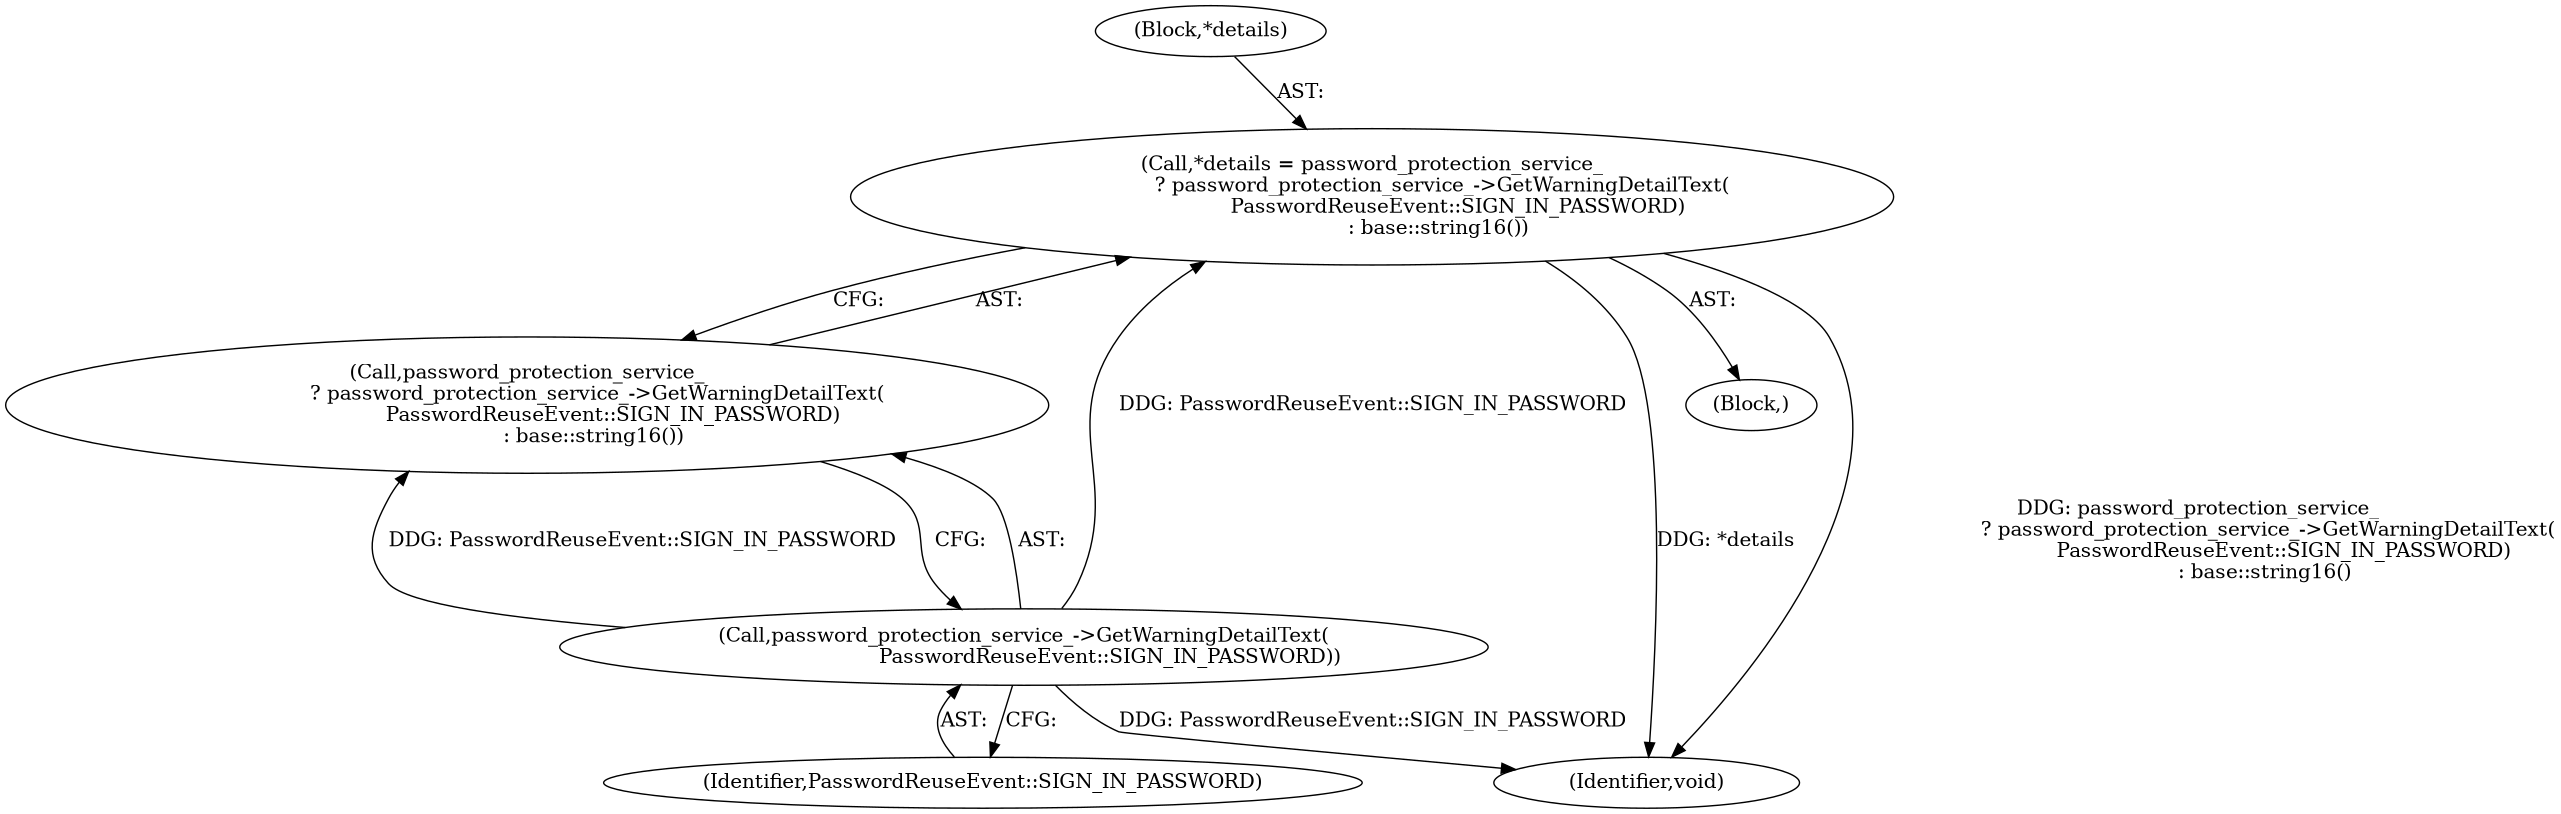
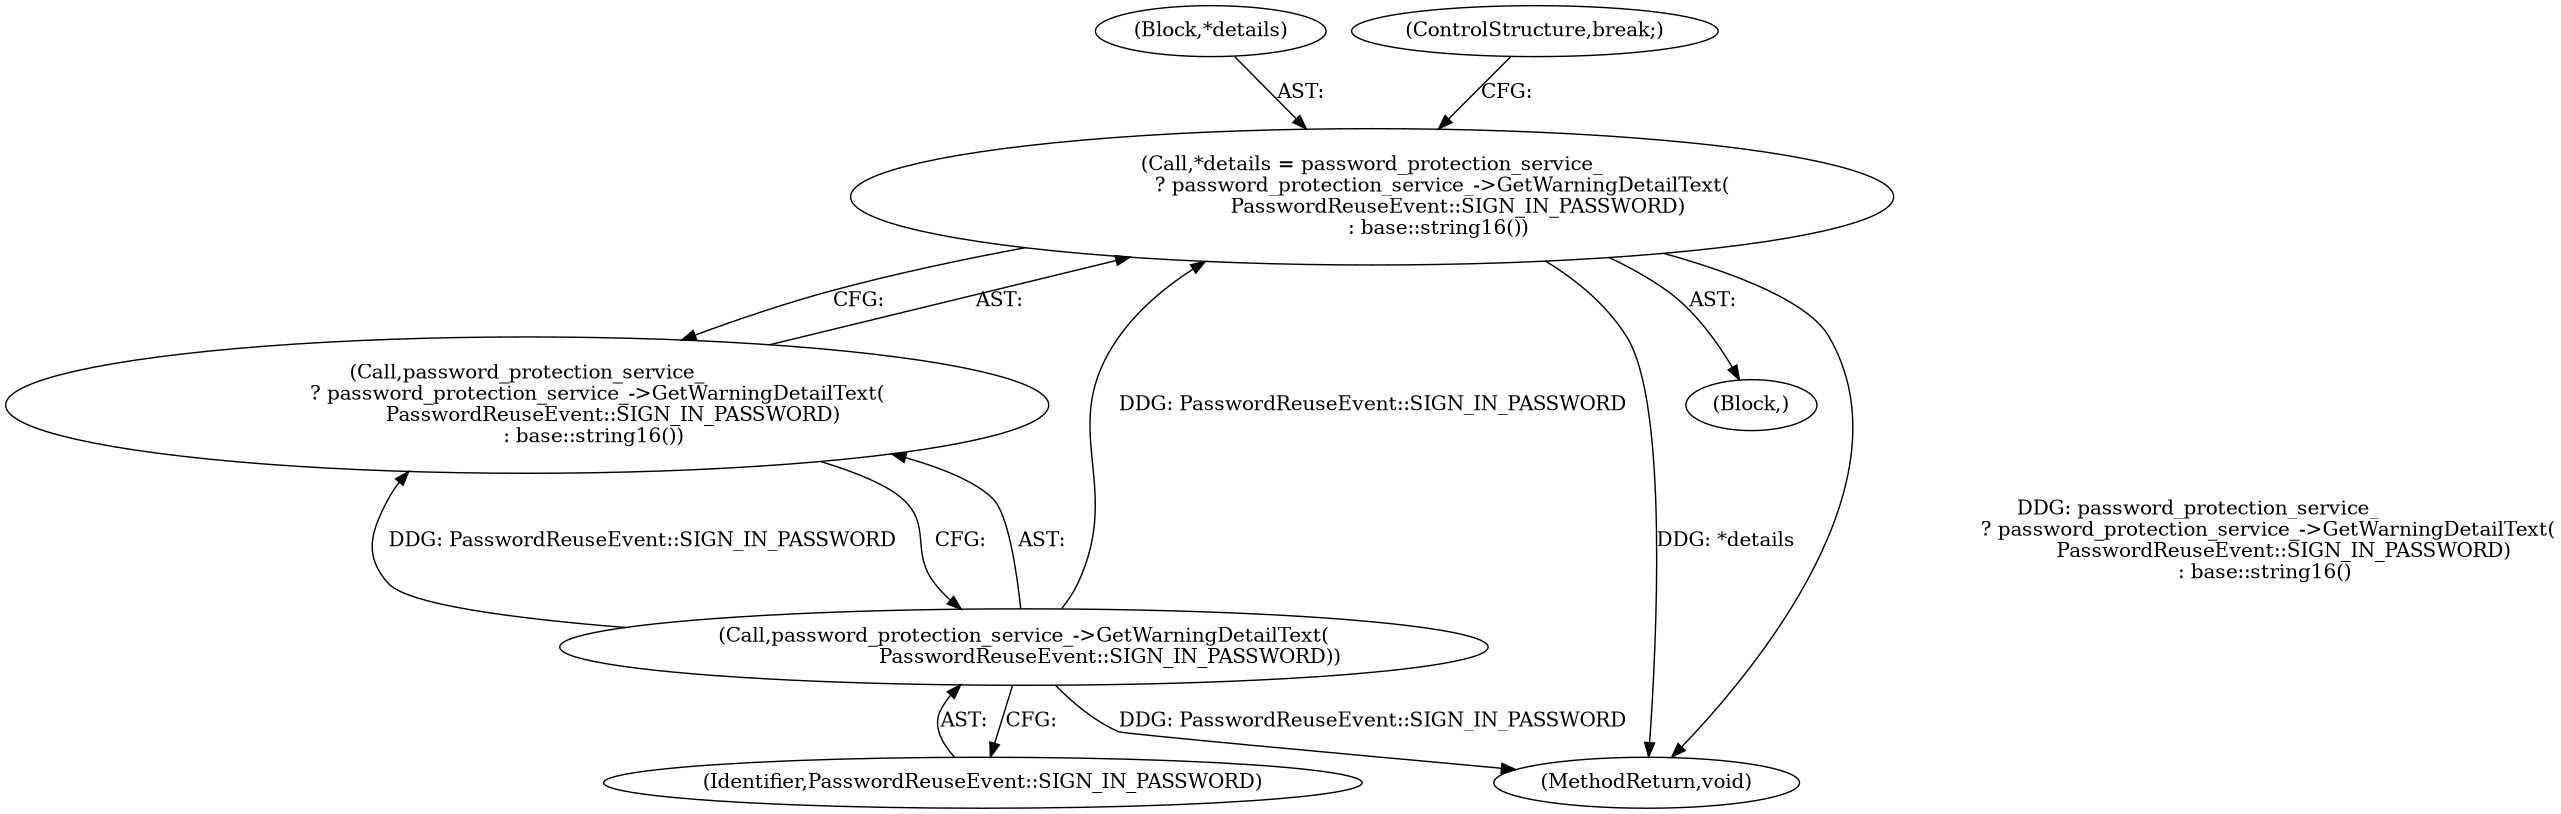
node "(ControlStructure,break;)": added
node "(Identifier,void)": label "(Identifier,void)" -> "(MethodReturn,void)"
